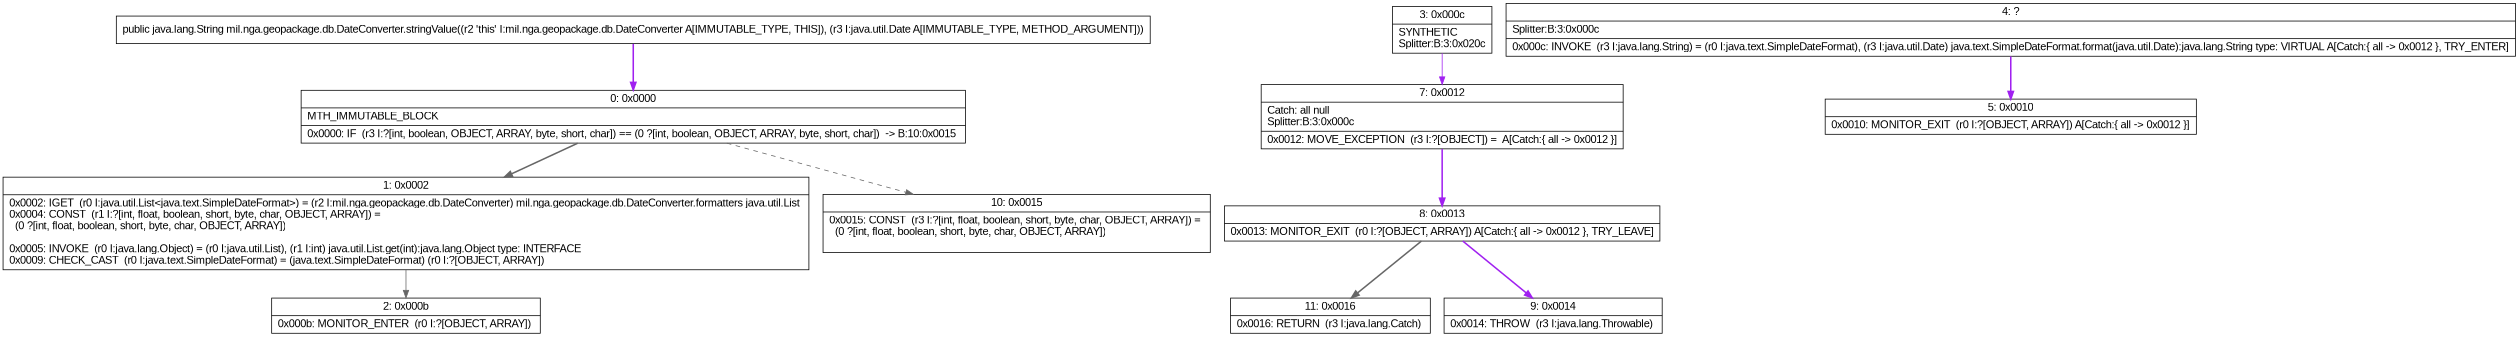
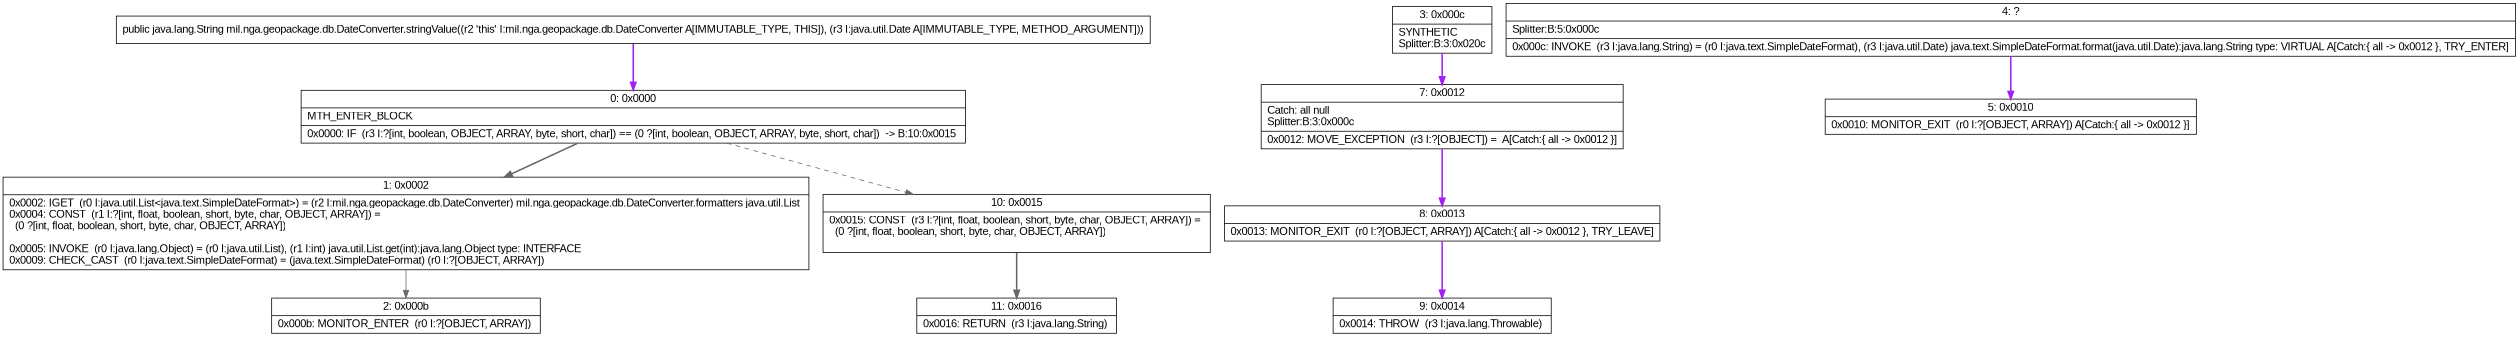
node "4: ?": text "Splitter:B:3:0x000c" -> "Splitter:B:5:0x000c"
edge "3: 0x000c" -> "7: 0x0012": style solid -> bold
node "0: 0x0000": text "MTH_IMMUTABLE_BLOCK" -> "MTH_ENTER_BLOCK"
edge "8: 0x0013" -> "11: 0x0016": now "10: 0x0015" -> "11: 0x0016"
node "11: 0x0016": text "0x0016: RETURN  (r3 I:java.lang.Catch)" -> "0x0016: RETURN  (r3 I:java.lang.String)"
